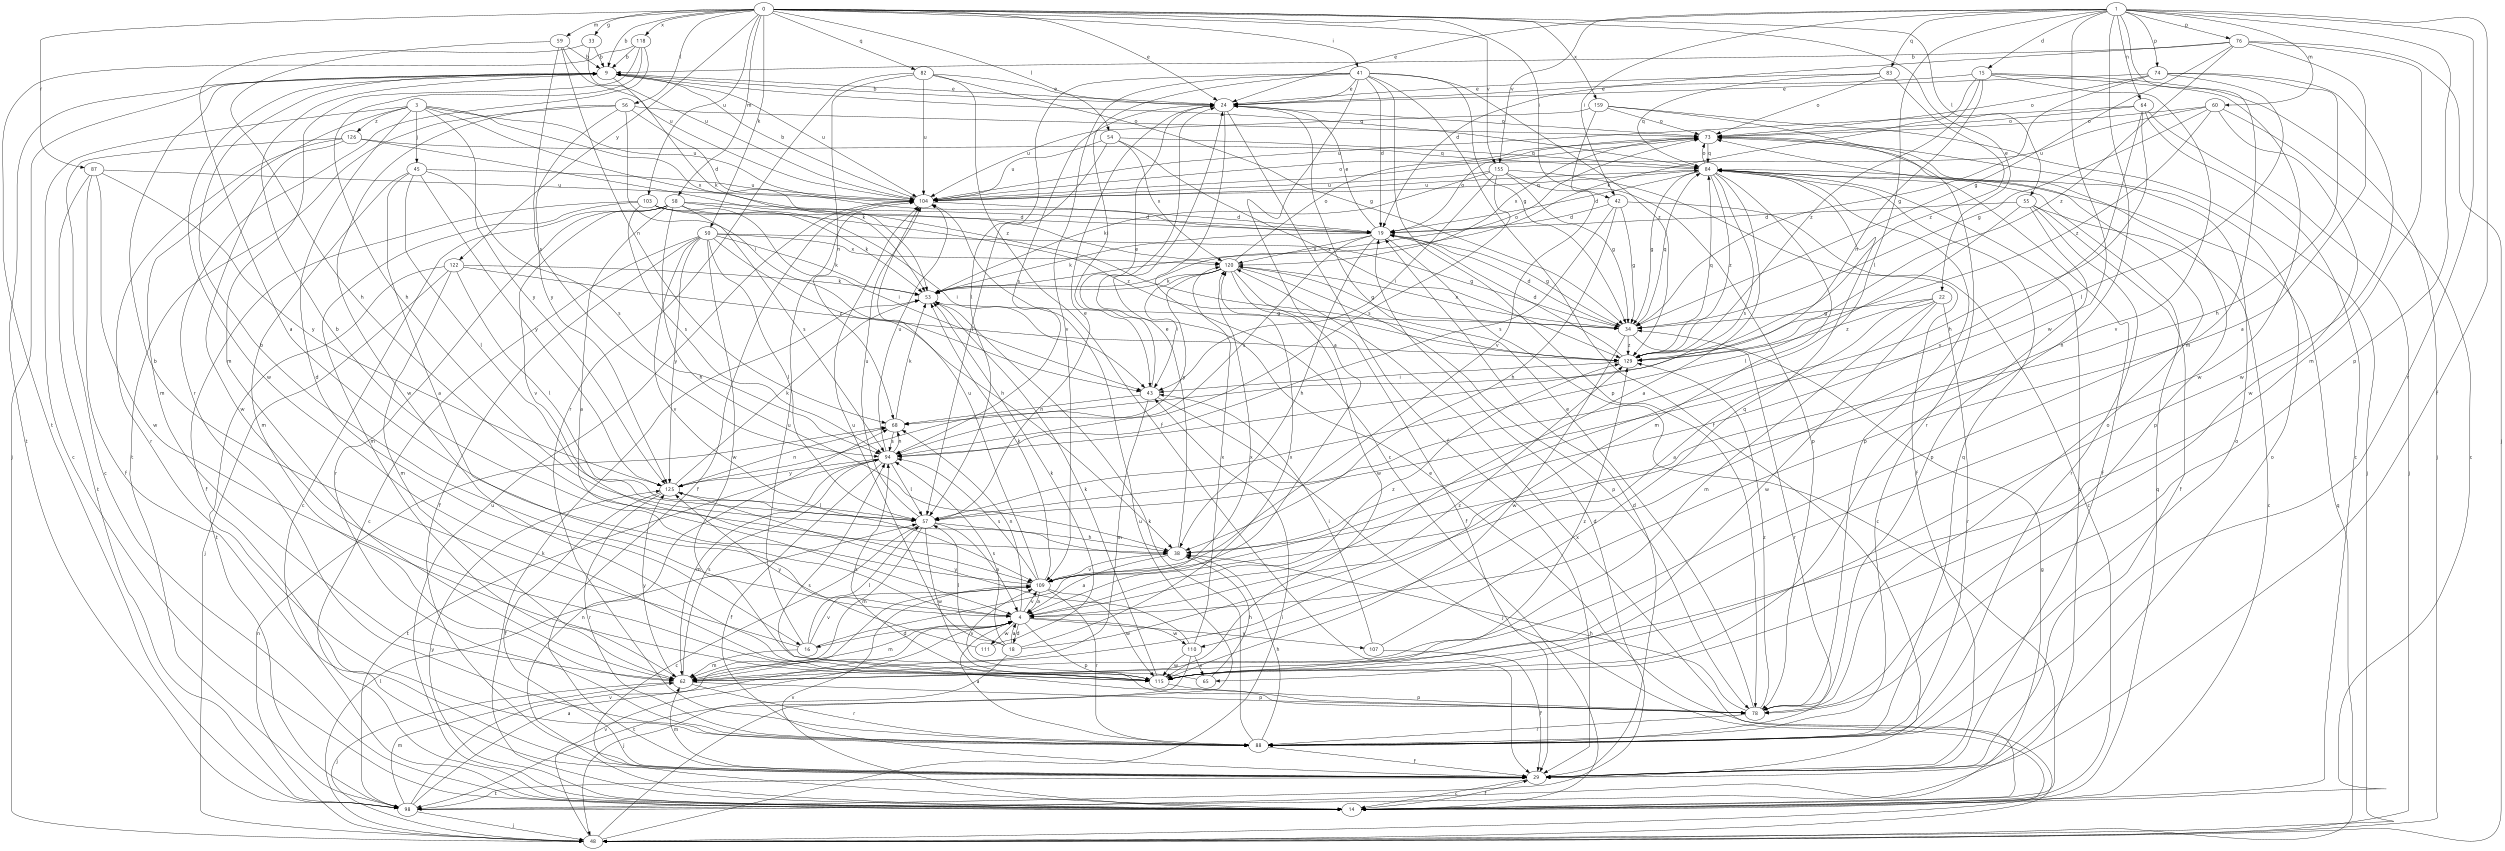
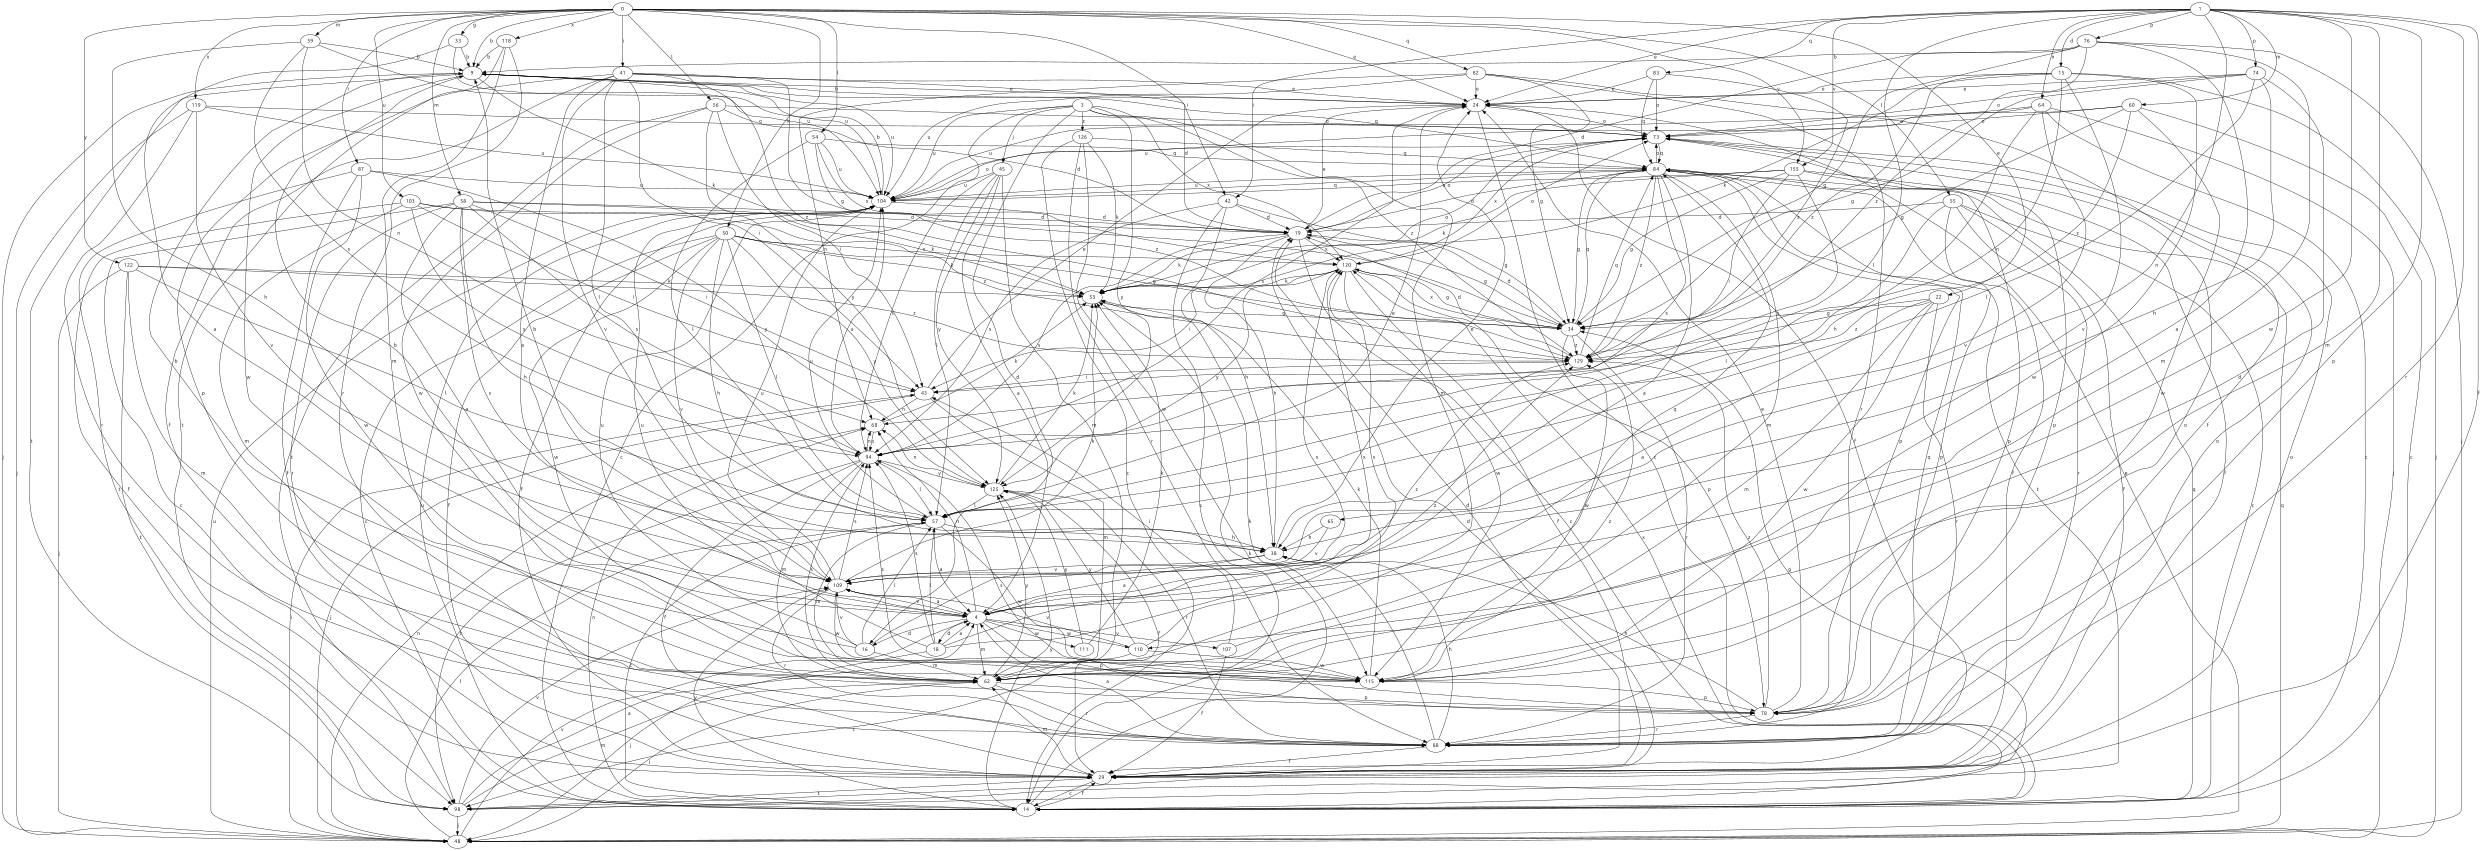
node "159": label "159" -> "119"
edge "74" -> "115": label "w" -> "d"
edge "118" -> "38": removed, label "h"
edge "110" -> "65": now "110" -> "109"
